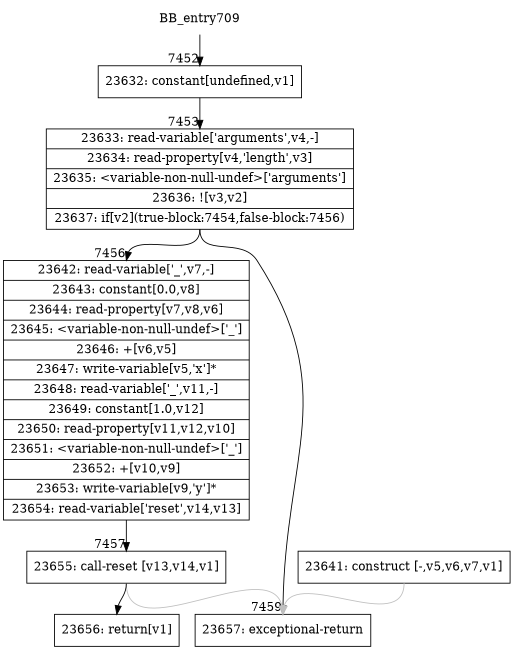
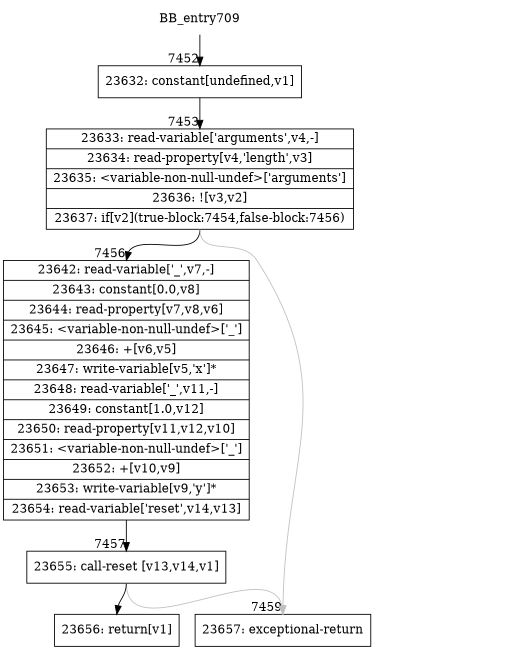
edge "23633: read-variable['arguments',v4,-]" -> "23657: exceptional-return": color black -> gray
node "23641: construct [-,v5,v6,v7,v1]": removed
